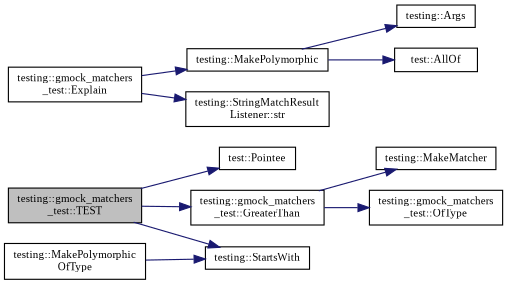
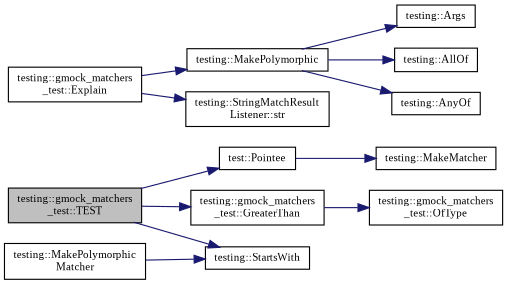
node "test::AllOf": label "test::AllOf" -> "testing::AllOf"
node "testing::AnyOf": added
edge "testing::gmock_matchers _test::GreaterThan" -> "testing::MakeMatcher": now "test::Pointee" -> "testing::MakeMatcher"
node "testing::MakePolymorphic OfType": label "testing::MakePolymorphic OfType" -> "testing::MakePolymorphic Matcher"
